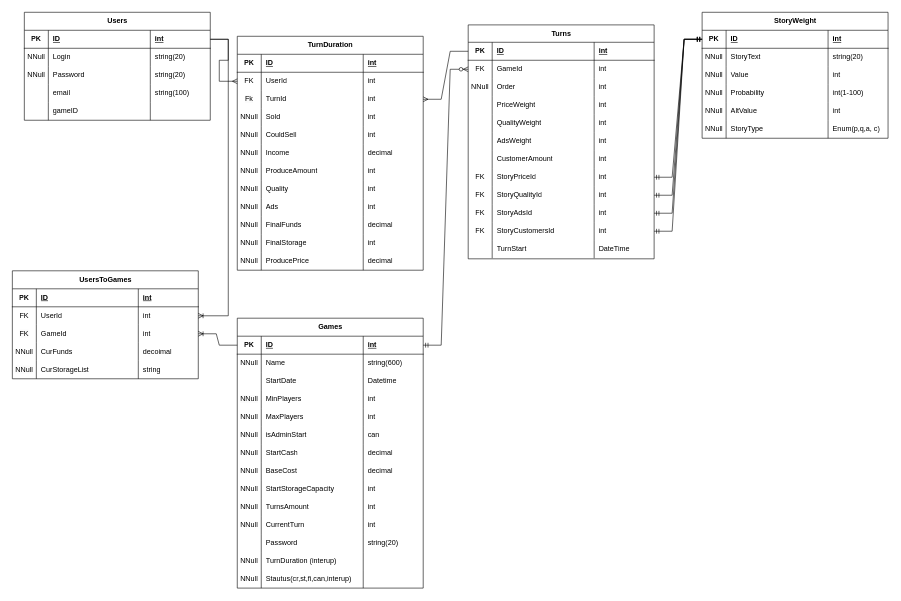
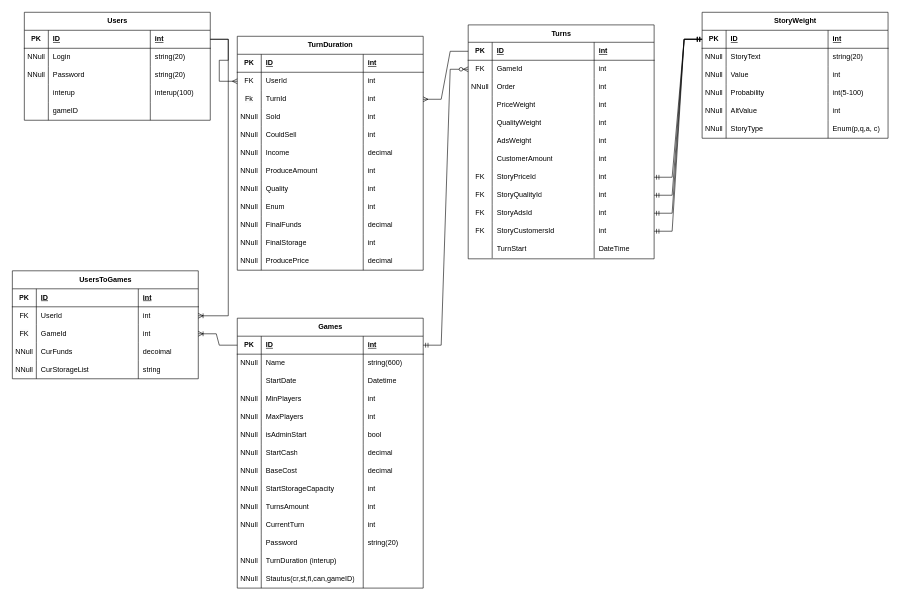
node "email": label "email" -> "interup"
node "string(100)": label "string(100)" -> "interup(100)"
node "int(1-100)": label "int(1-100)" -> "int(5-100)"
node "Ads": label "Ads" -> "Enum"
node "can": label "can" -> "bool"
node "Stautus(cr,st,fi,can,interup)": label "Stautus(cr,st,fi,can,interup)" -> "Stautus(cr,st,fi,can,gameID)"
